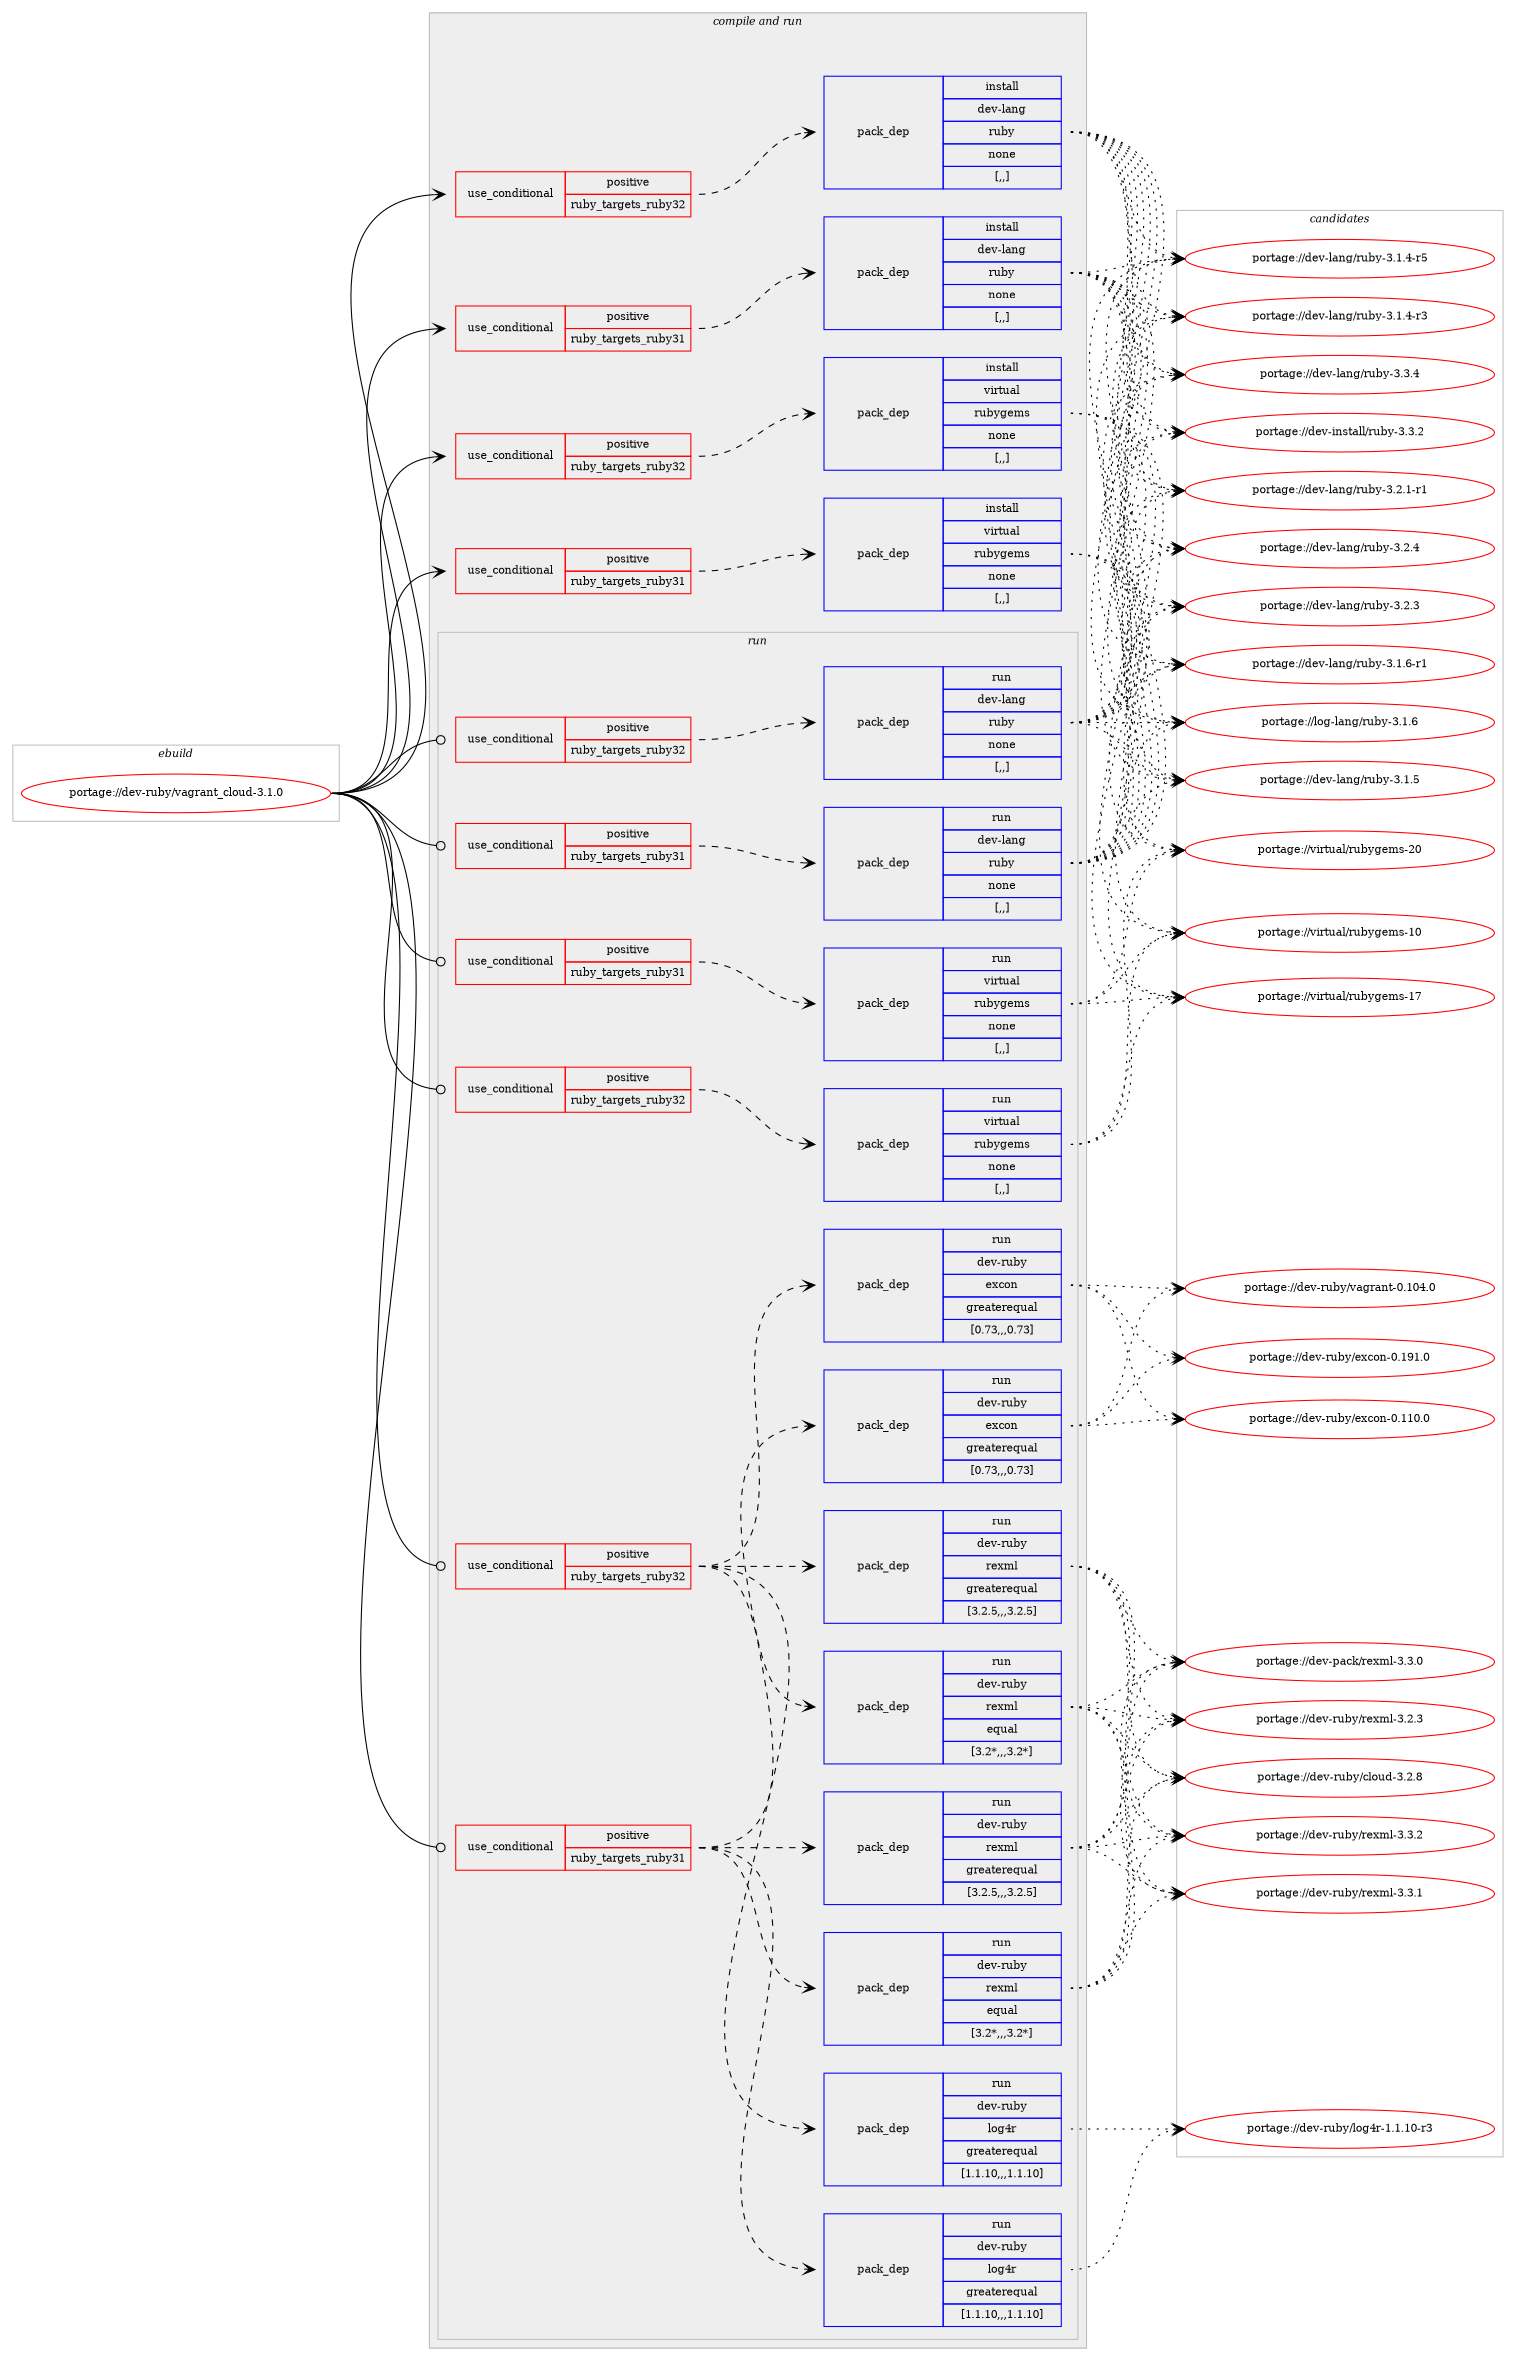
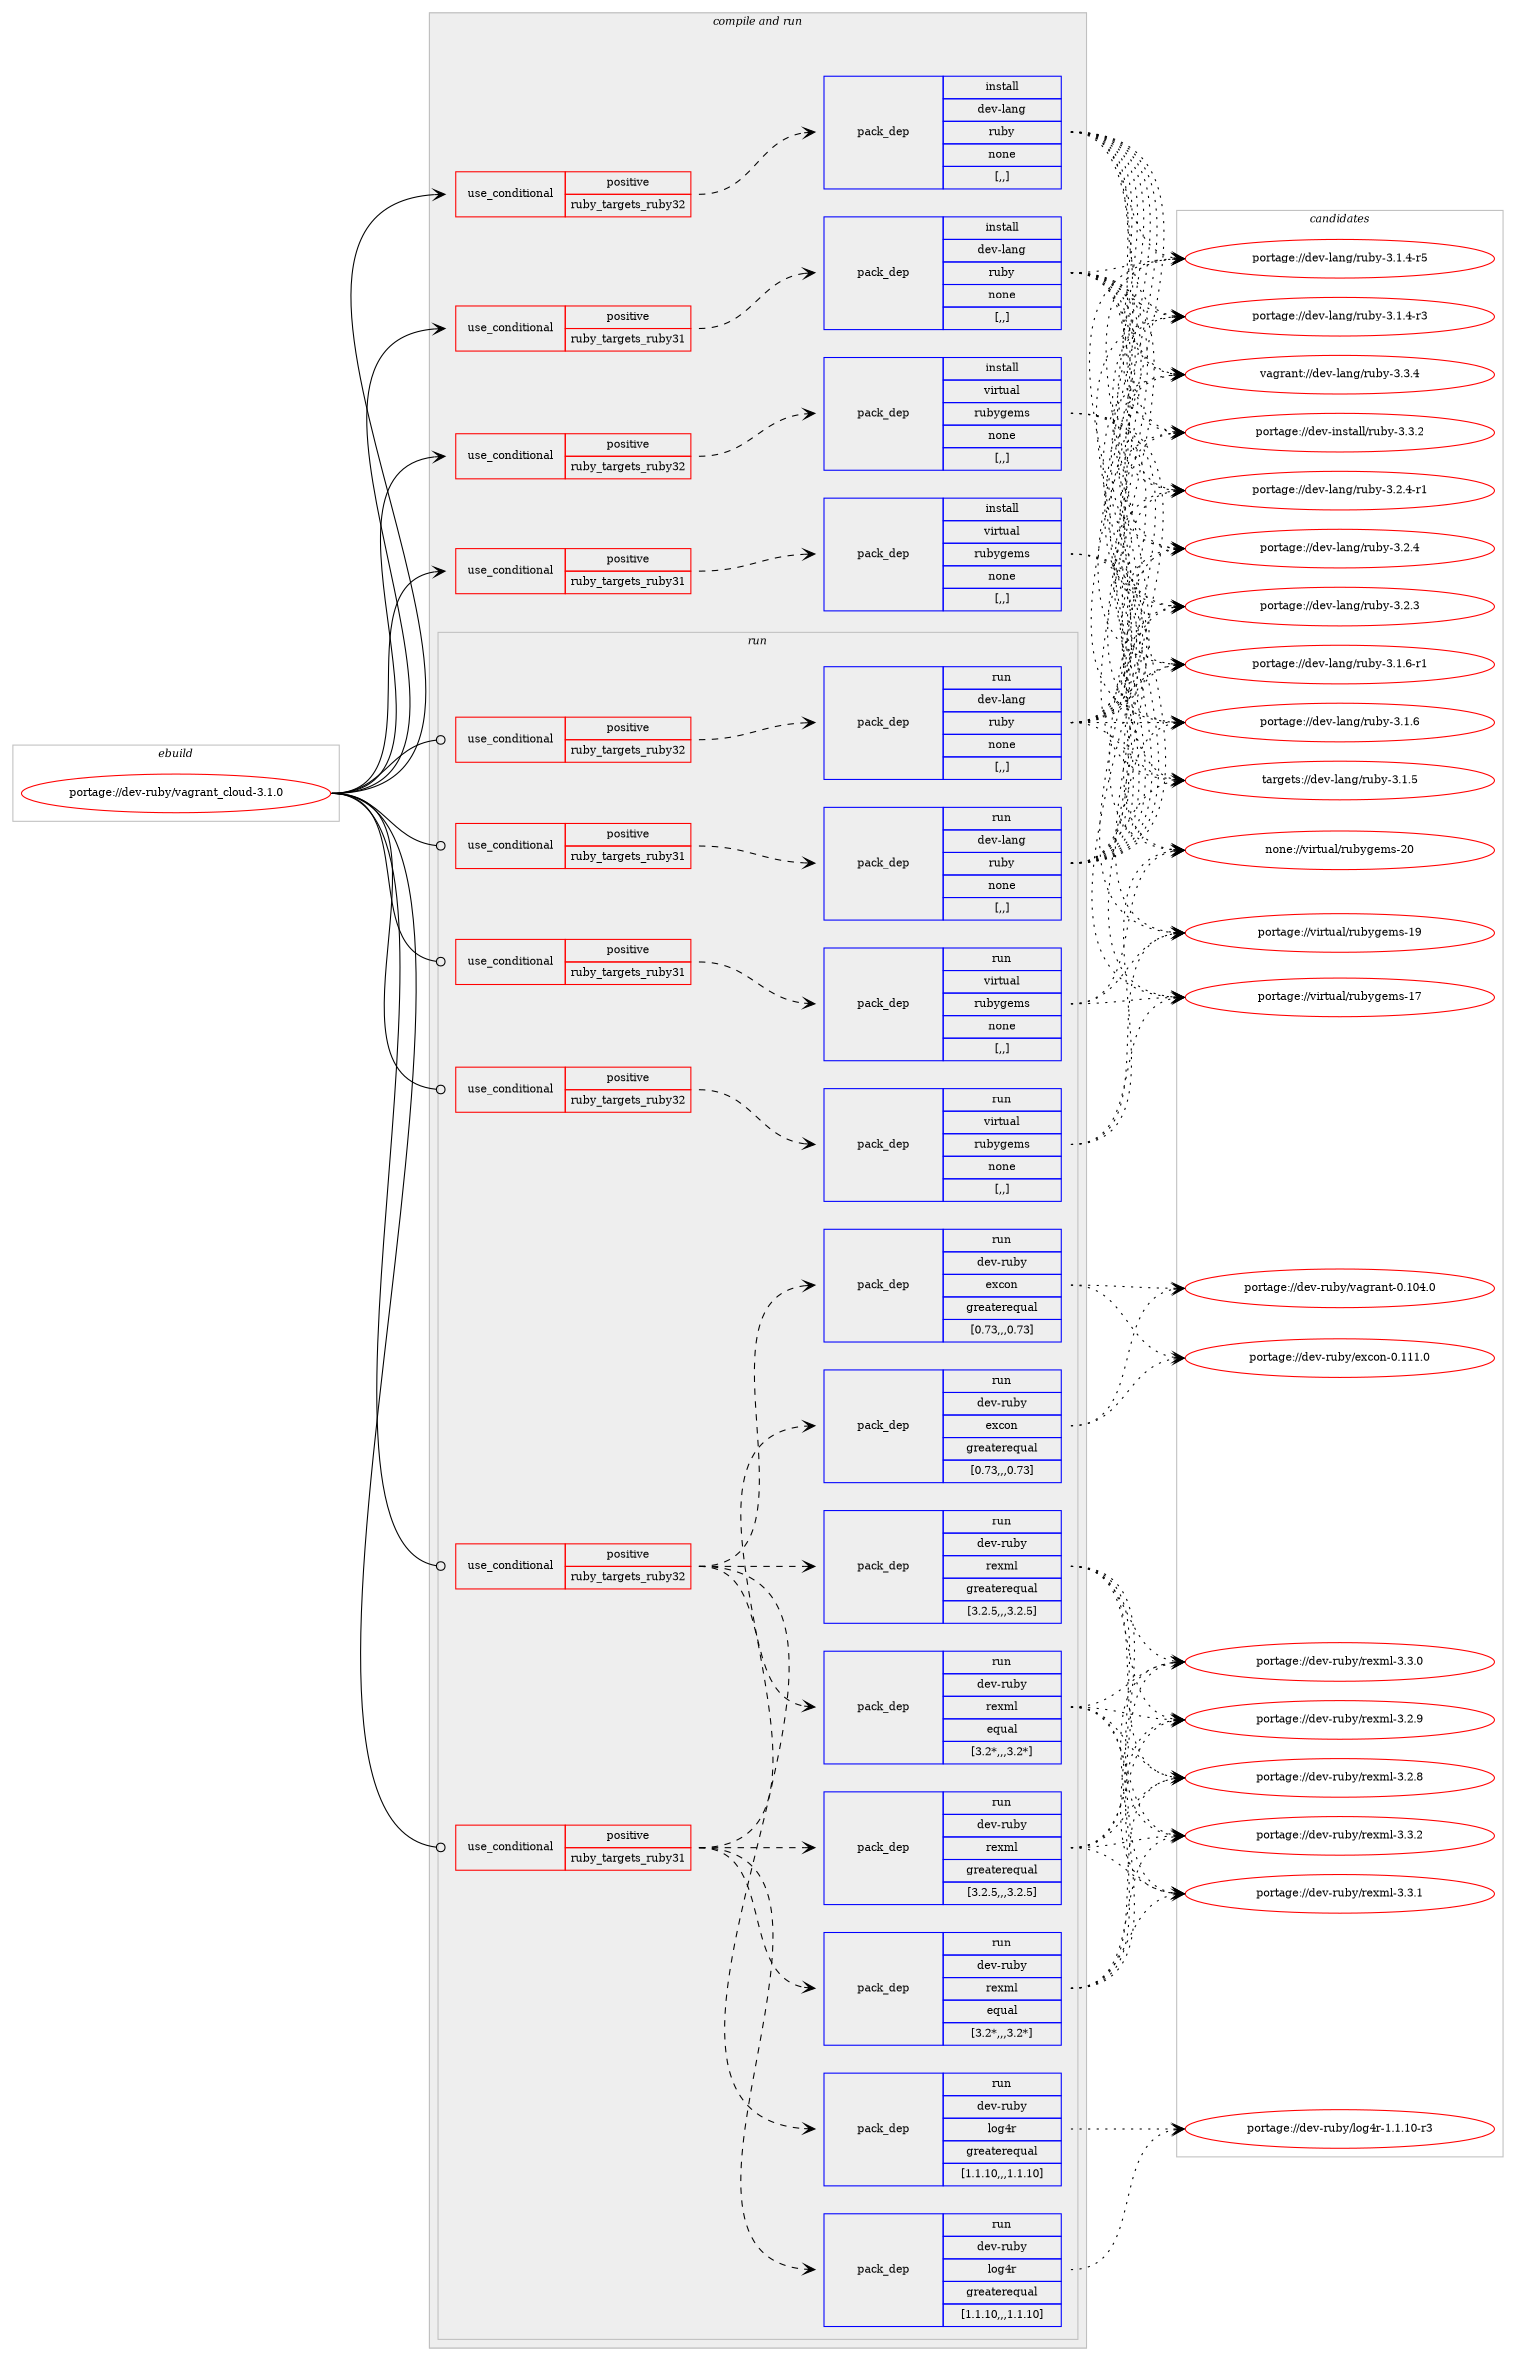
node "portage://dev-lang/ruby-3.3.4": label "portage://dev-lang/ruby-3.3.4" -> "vagrant://dev-lang/ruby-3.3.4"
node "portage://dev-lang/ruby-3.2.1-r1": label "portage://dev-lang/ruby-3.2.1-r1" -> "portage://dev-lang/ruby-3.2.4-r1"
node "portage://log-lang/ruby-3.1.6": label "portage://log-lang/ruby-3.1.6" -> "portage://dev-lang/ruby-3.1.6"
node "portage://dev-lang/ruby-3.1.5": label "portage://dev-lang/ruby-3.1.5" -> "targets://dev-lang/ruby-3.1.5"
node "portage://virtual/rubygems-20": label "portage://virtual/rubygems-20" -> "none://virtual/rubygems-20"
node "portage://virtual/rubygems-10": label "portage://virtual/rubygems-10" -> "portage://virtual/rubygems-19"
node "portage://dev-ruby/excon-0.191.0": label "portage://dev-ruby/excon-0.191.0" -> "portage://dev-ruby/excon-0.111.0"
node "portage://dev-ruby/excon-0.110.0": removed
node "portage://dev-pack/rexml-3.3.0": label "portage://dev-pack/rexml-3.3.0" -> "portage://dev-ruby/rexml-3.3.0"
node "portage://dev-ruby/rexml-3.2.3": label "portage://dev-ruby/rexml-3.2.3" -> "portage://dev-ruby/rexml-3.2.9"
node "portage://dev-ruby/cloud-3.2.8": label "portage://dev-ruby/cloud-3.2.8" -> "portage://dev-ruby/rexml-3.2.8"
